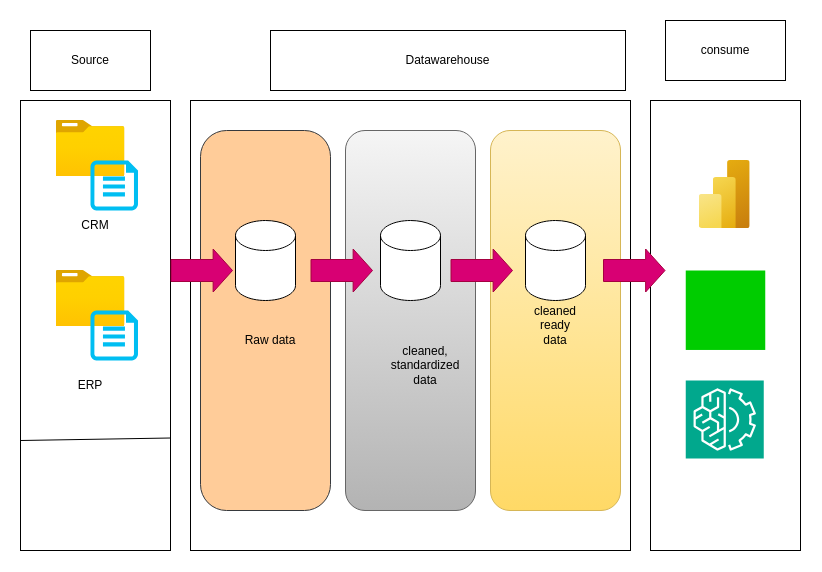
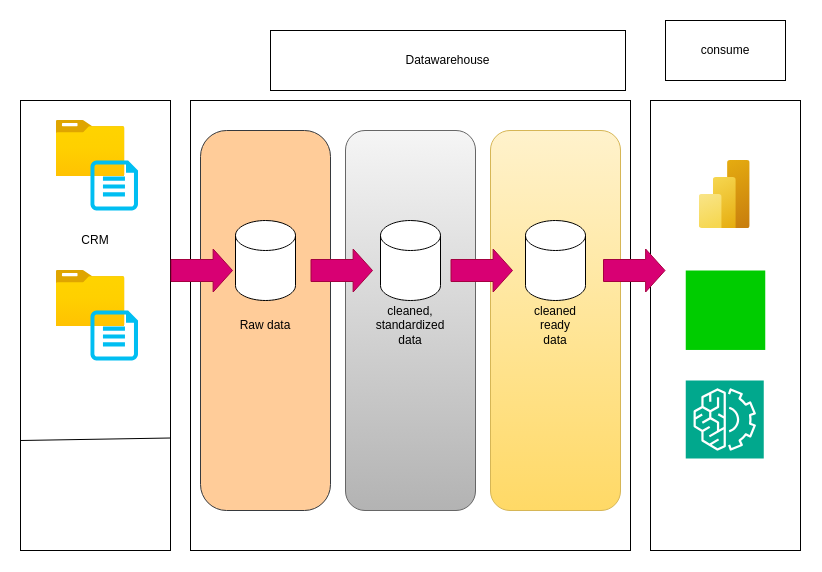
node "Source": removed
node "CRM": moved (95, 226) -> (95, 241)
node "Raw data": moved (271, 341) -> (266, 326)
node "cleaned, standardized data": moved (426, 366) -> (411, 326)
node "ERP": removed
